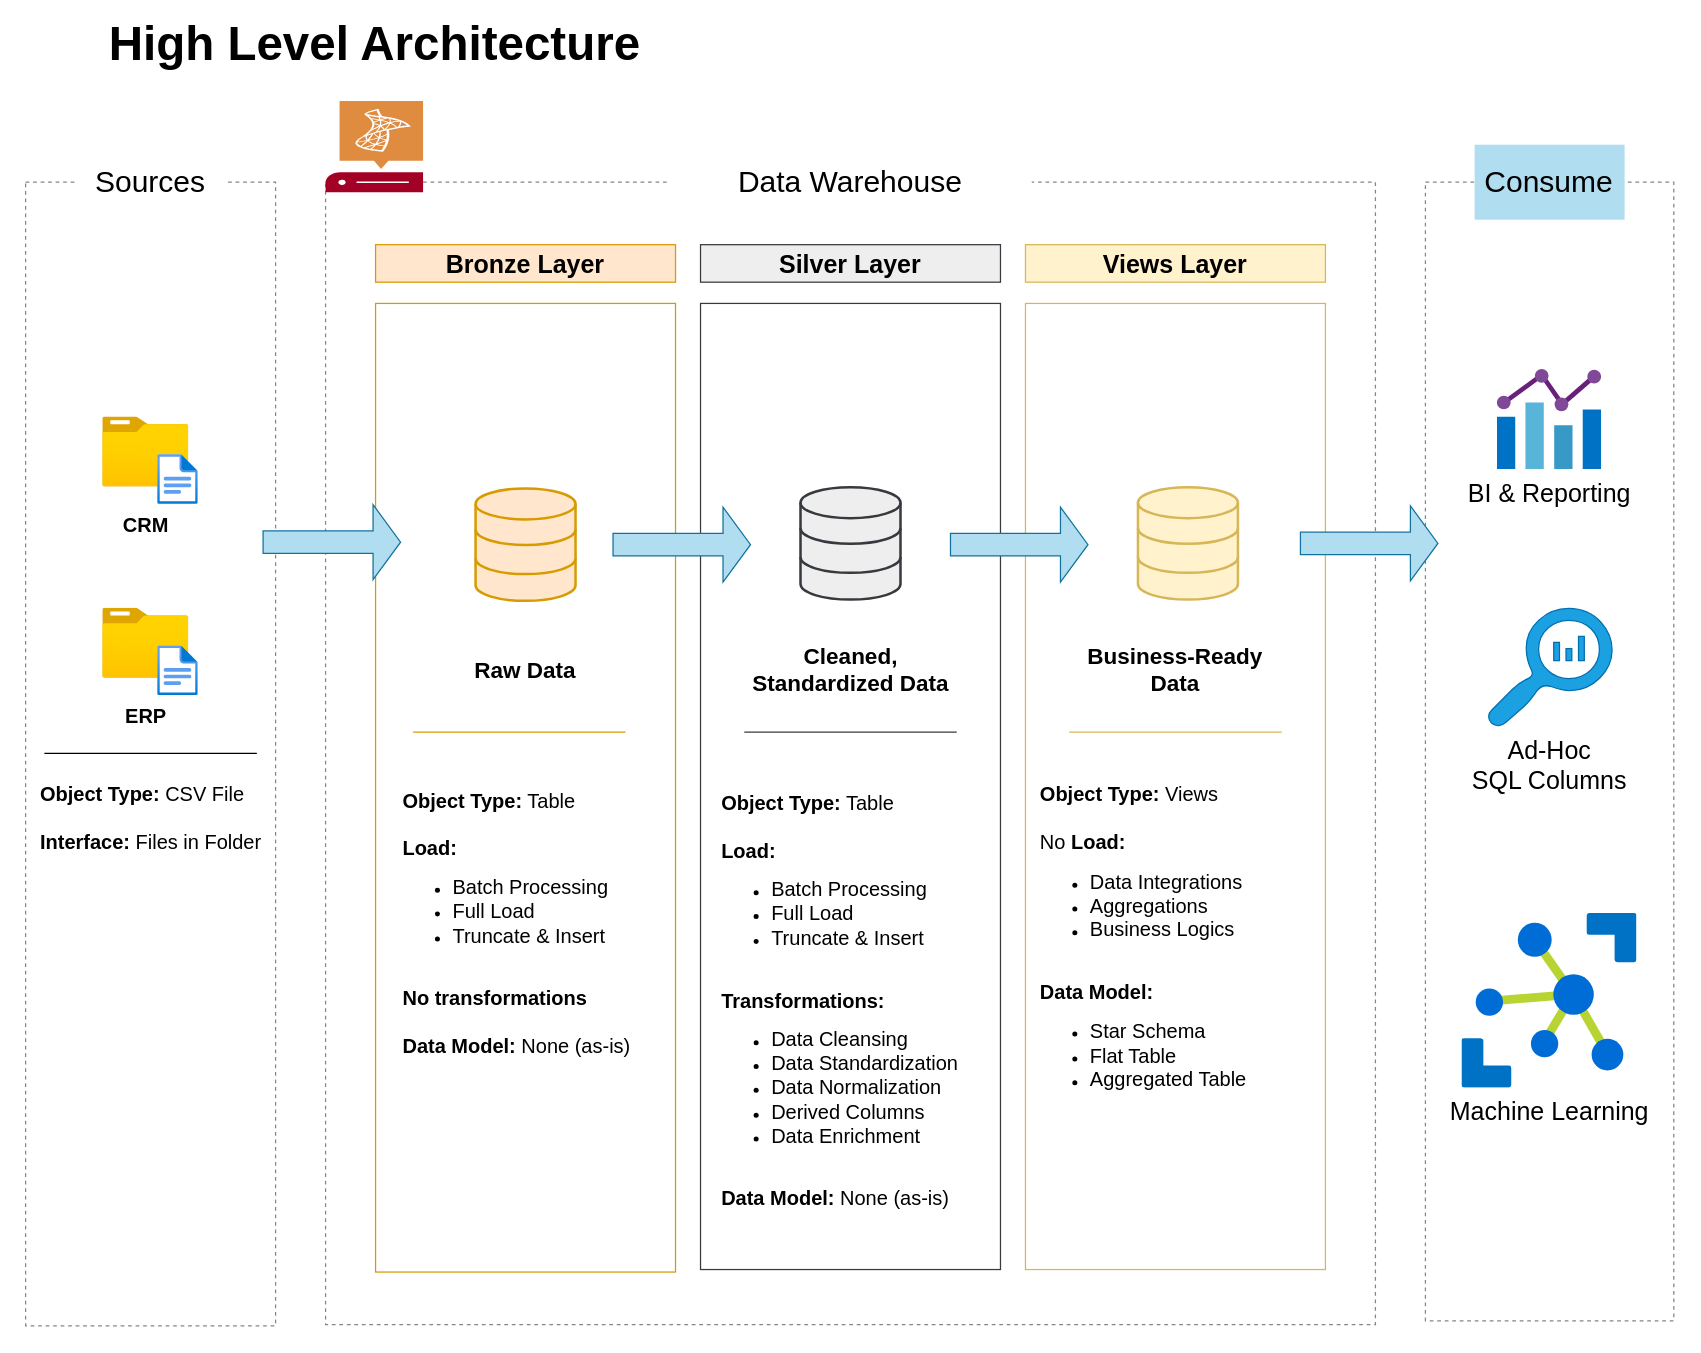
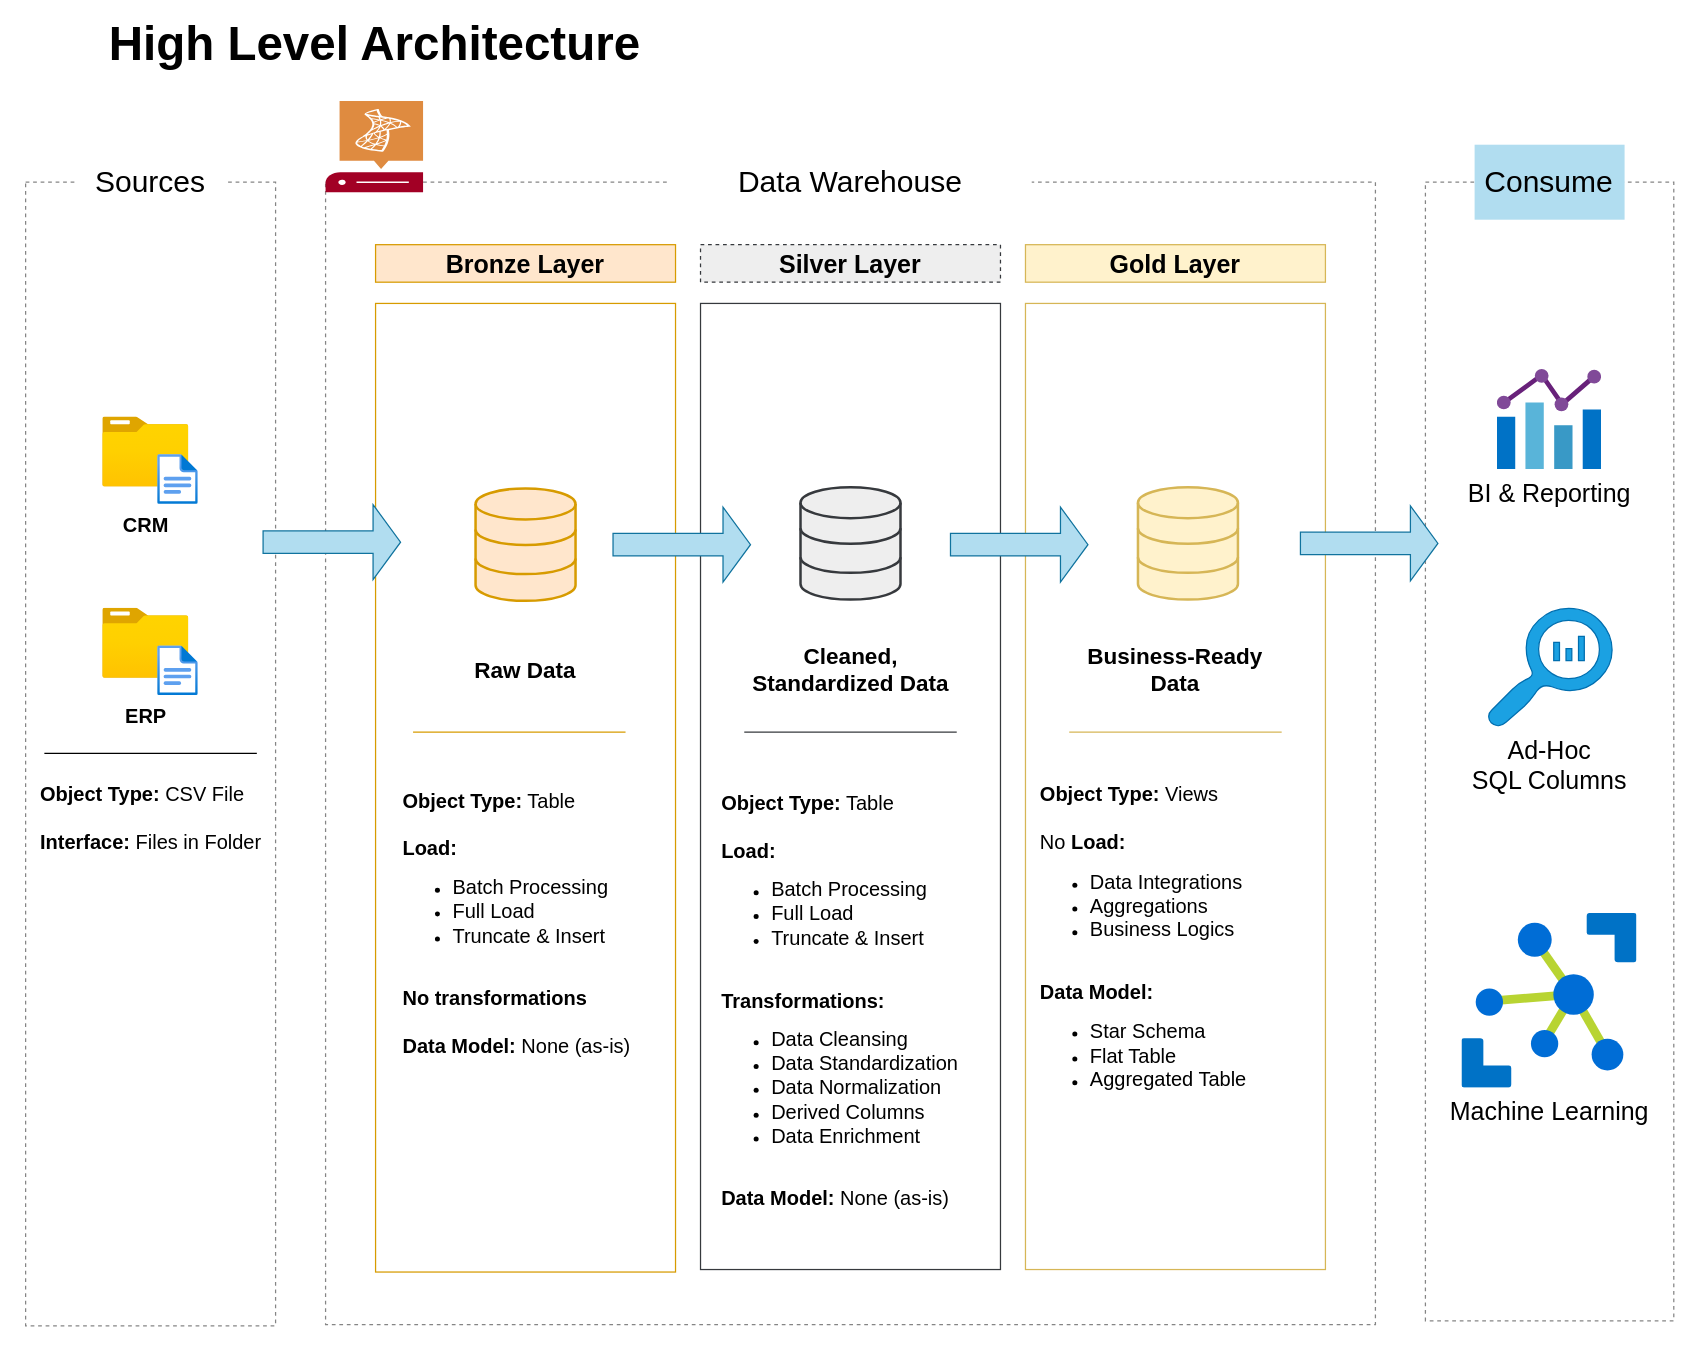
node "Silver Layer": style solid -> dashed
node "Views Layer": label "Views Layer" -> "Gold Layer"
